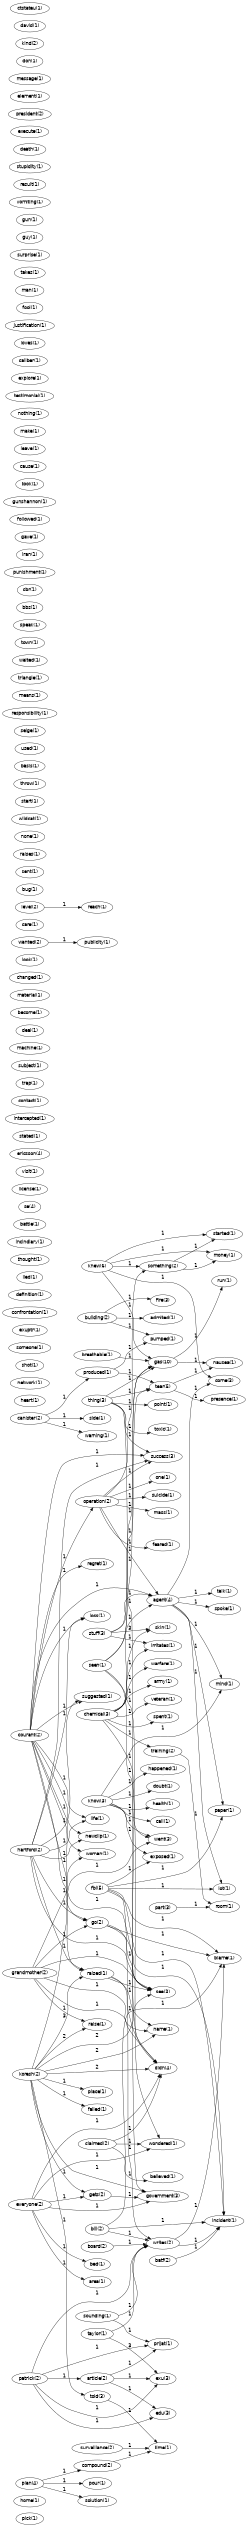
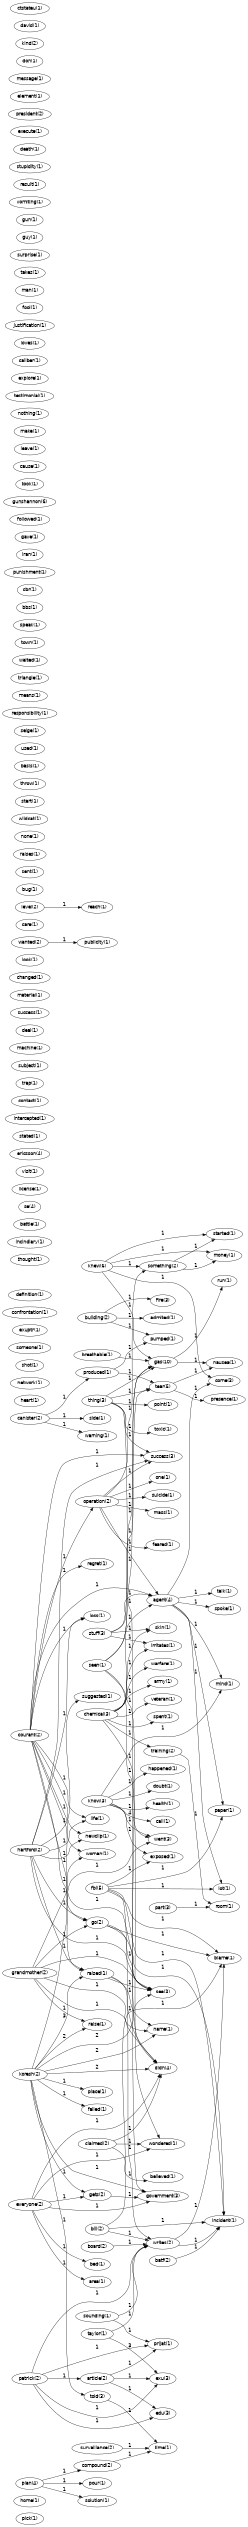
node "gunshannon(1)": label "gunshannon(1)" -> "gunshannon(6)"
node "become(1)": label "become(1)" -> "success(1)"
node "lied(1)": removed
edge "stuff(3)" -> "skin(1)": label "3" -> "1"
edge "courant(2)" -> "suggested(1)": removed, label "1"
edge "know(3)" -> "call(1)": label "1" -> "4"
